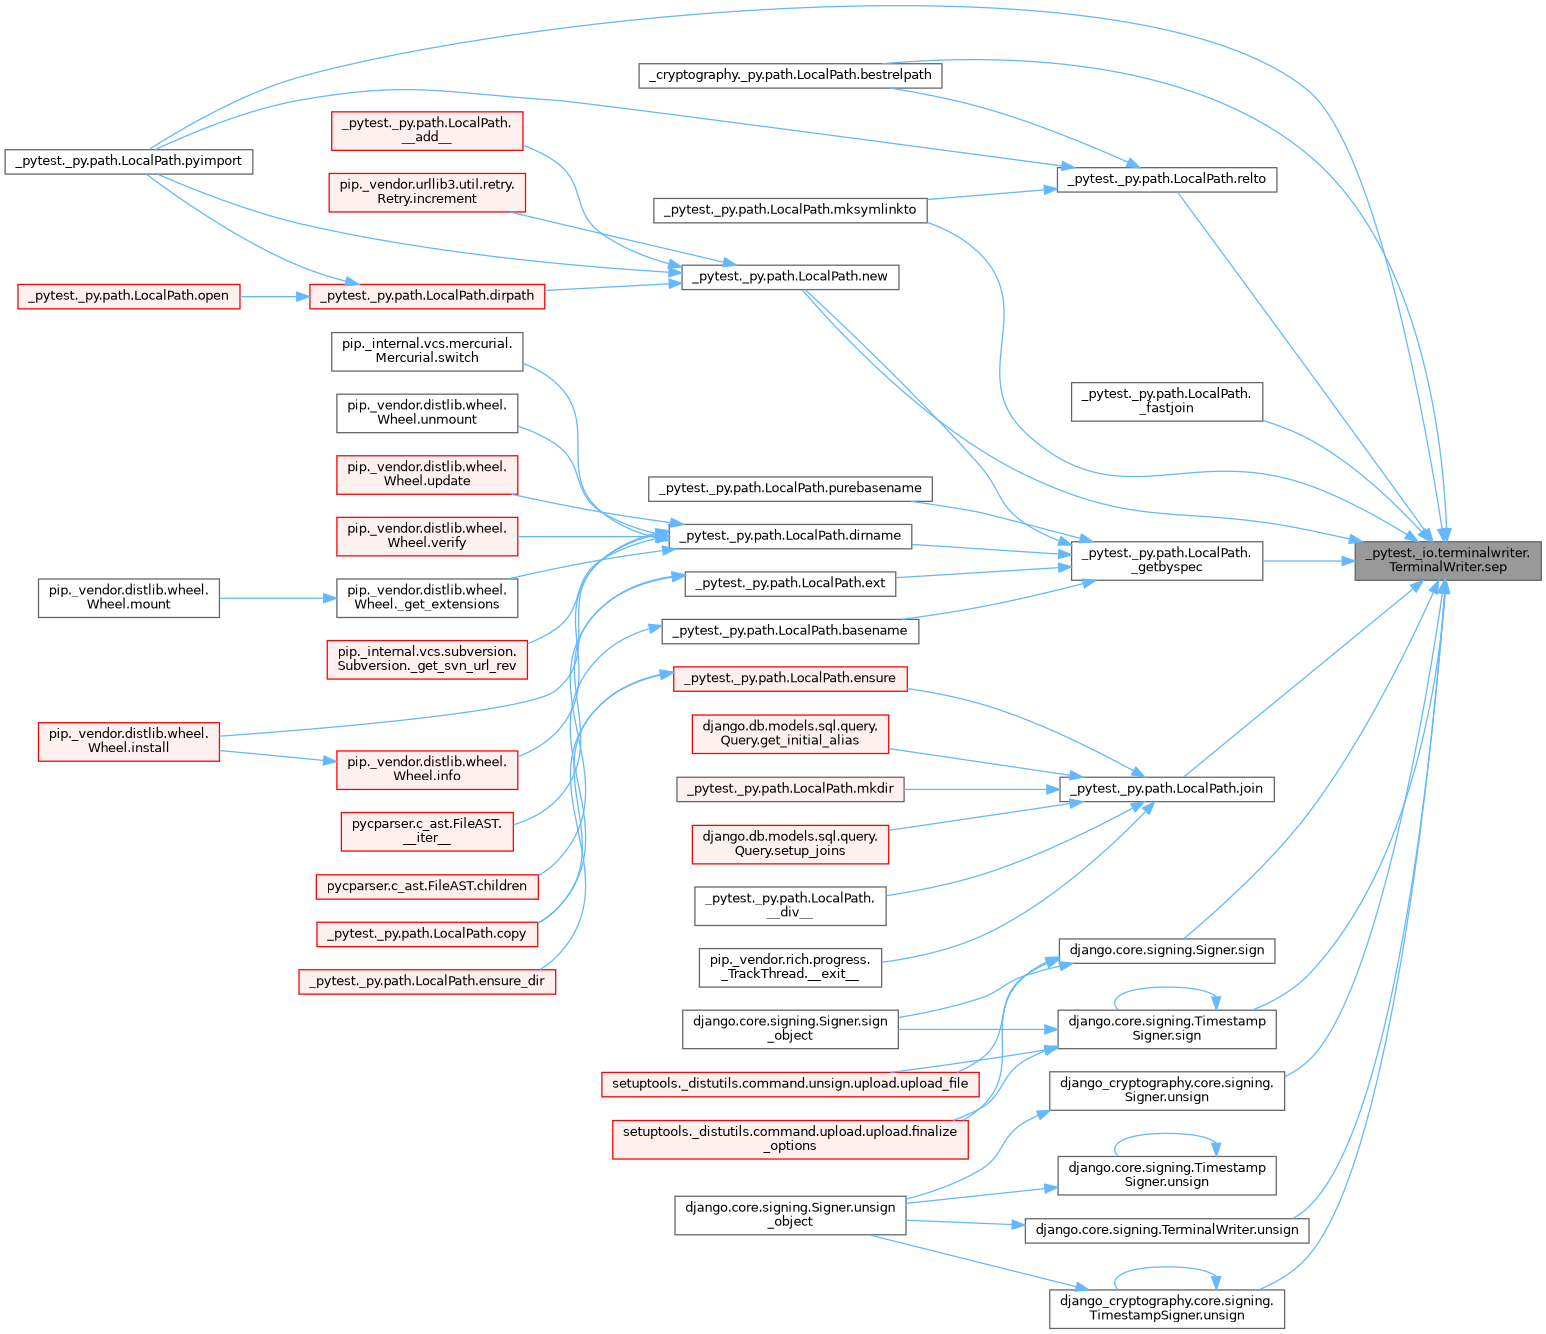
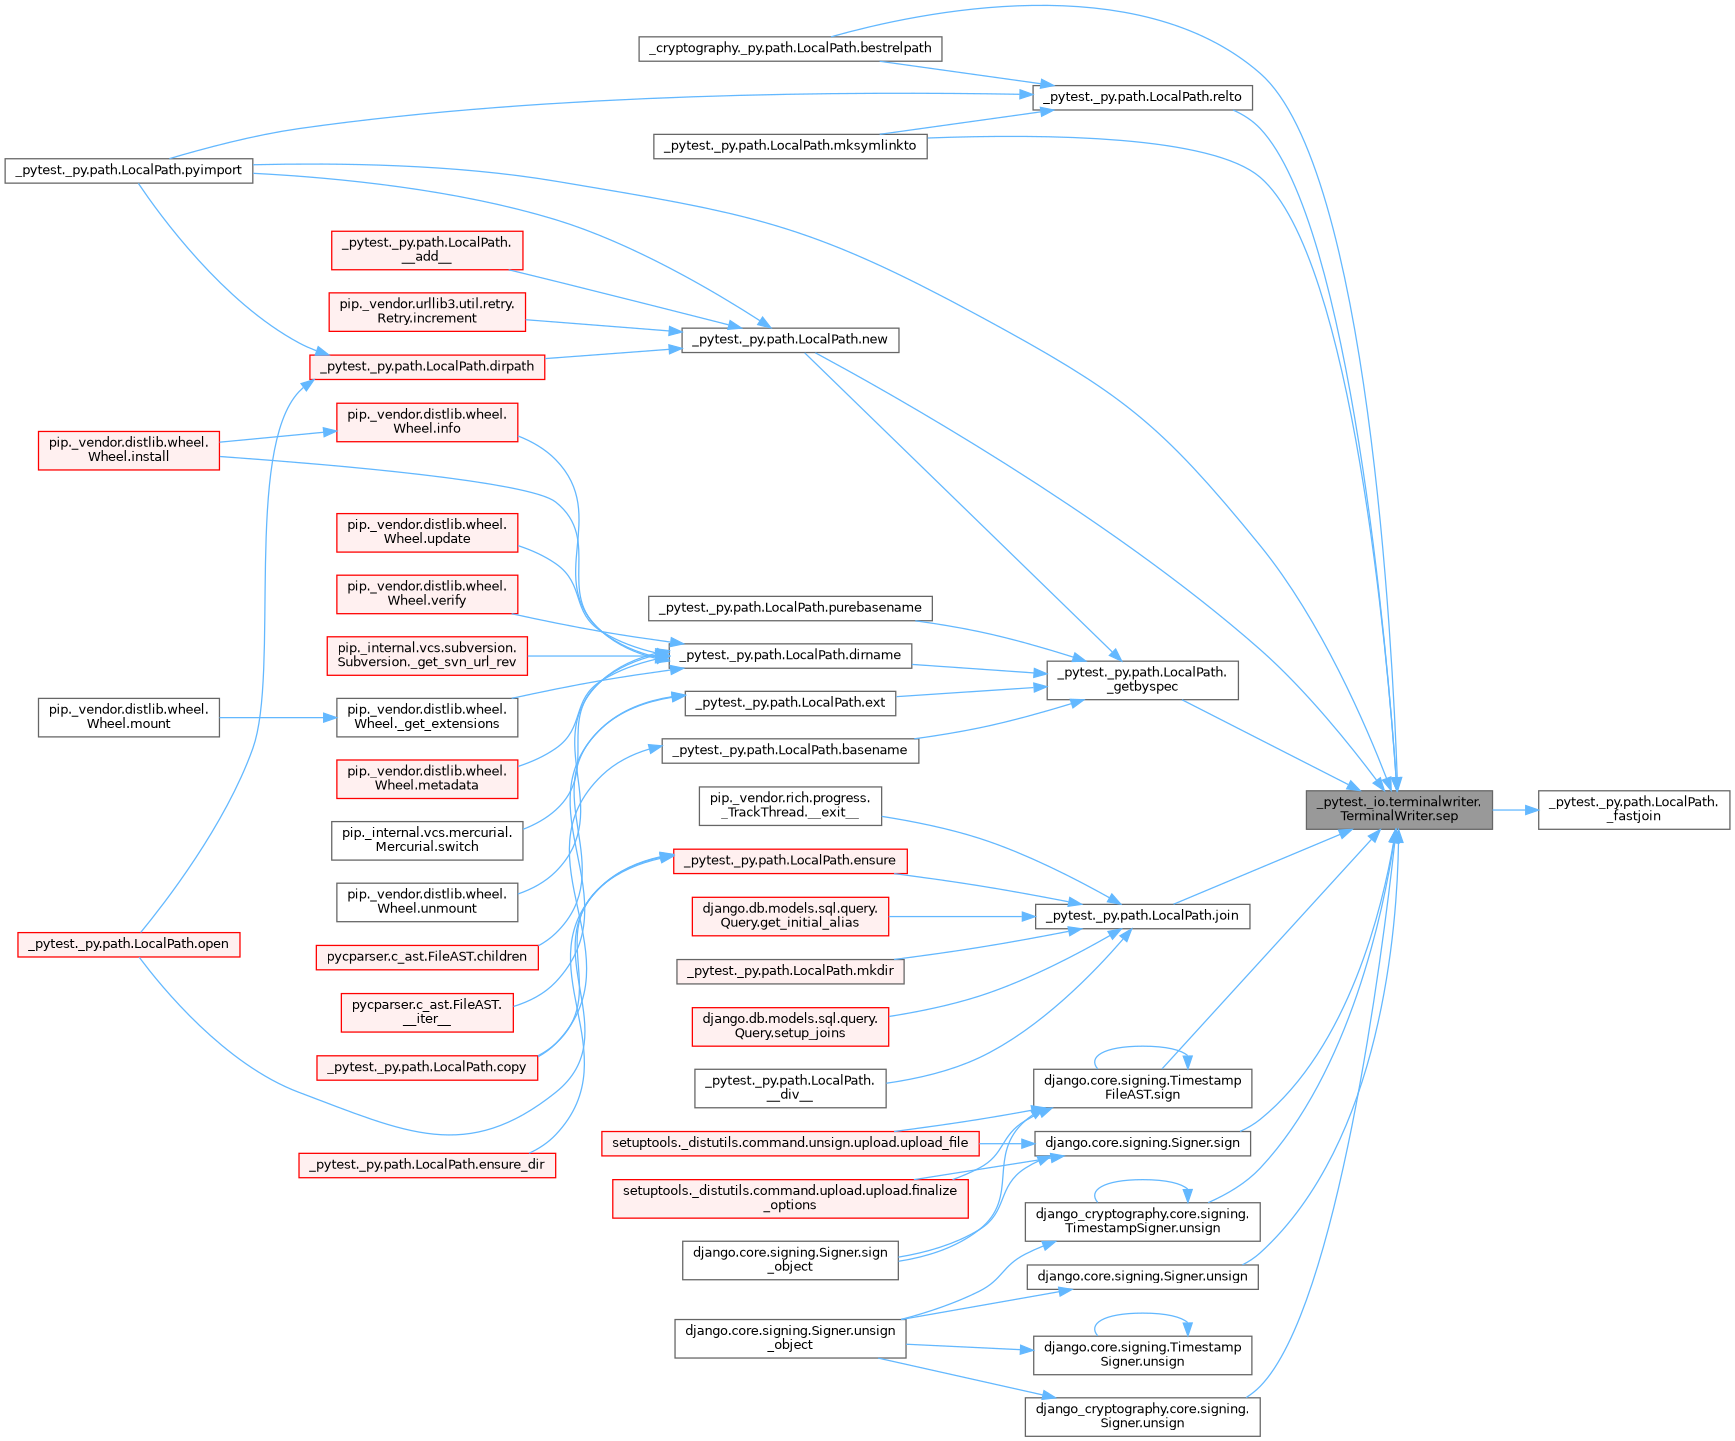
edge "_pytest._py.path.LocalPath. _fastjoin" -> "_pytest._io.terminalwriter. TerminalWriter.sep": reversed
node "pip._vendor.distlib.wheel. Wheel.metadata": added
node "django.core.signing.Timestamp Signer.sign": label "django.core.signing.Timestamp Signer.sign" -> "django.core.signing.Timestamp FileAST.sign"
edge "_pytest._py.path.LocalPath.open" -> "_pytest._py.path.LocalPath.ensure": added
node "django.core.signing.TerminalWriter.unsign": label "django.core.signing.TerminalWriter.unsign" -> "django.core.signing.Signer.unsign"
